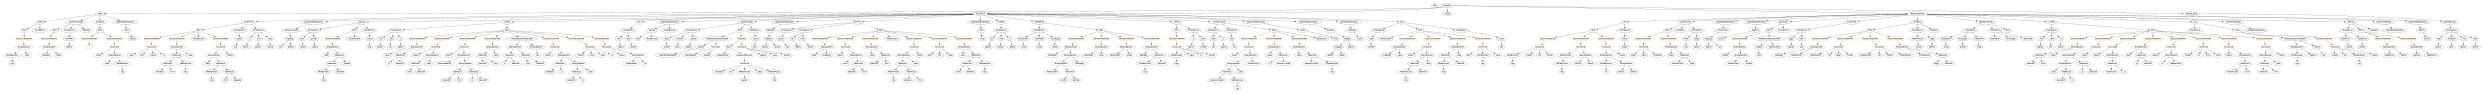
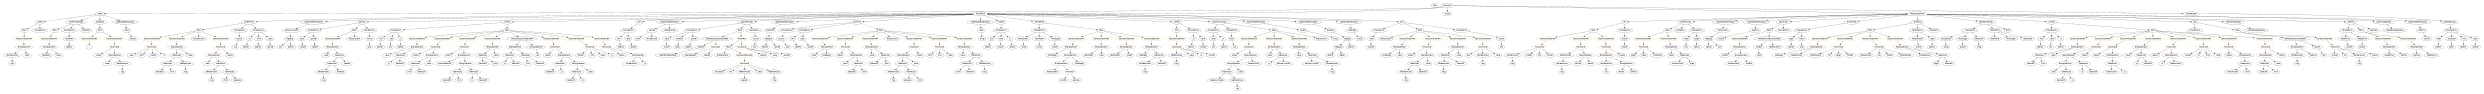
node "transfer_intou26": label "transfer_intou26" -> "burnFrom_intou26"
